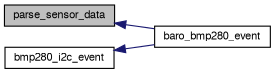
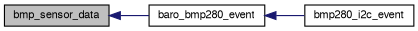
node "parse_sensor_data": label "parse_sensor_data" -> "bmp_sensor_data"
edge "baro_bmp280_event" -> "bmp280_i2c_event": reversed
